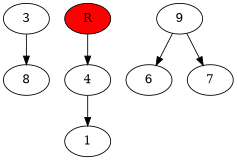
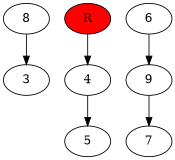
edge "3" -> "8": reversed
edge "9" -> "6": reversed
node "1": label "1" -> "5"
